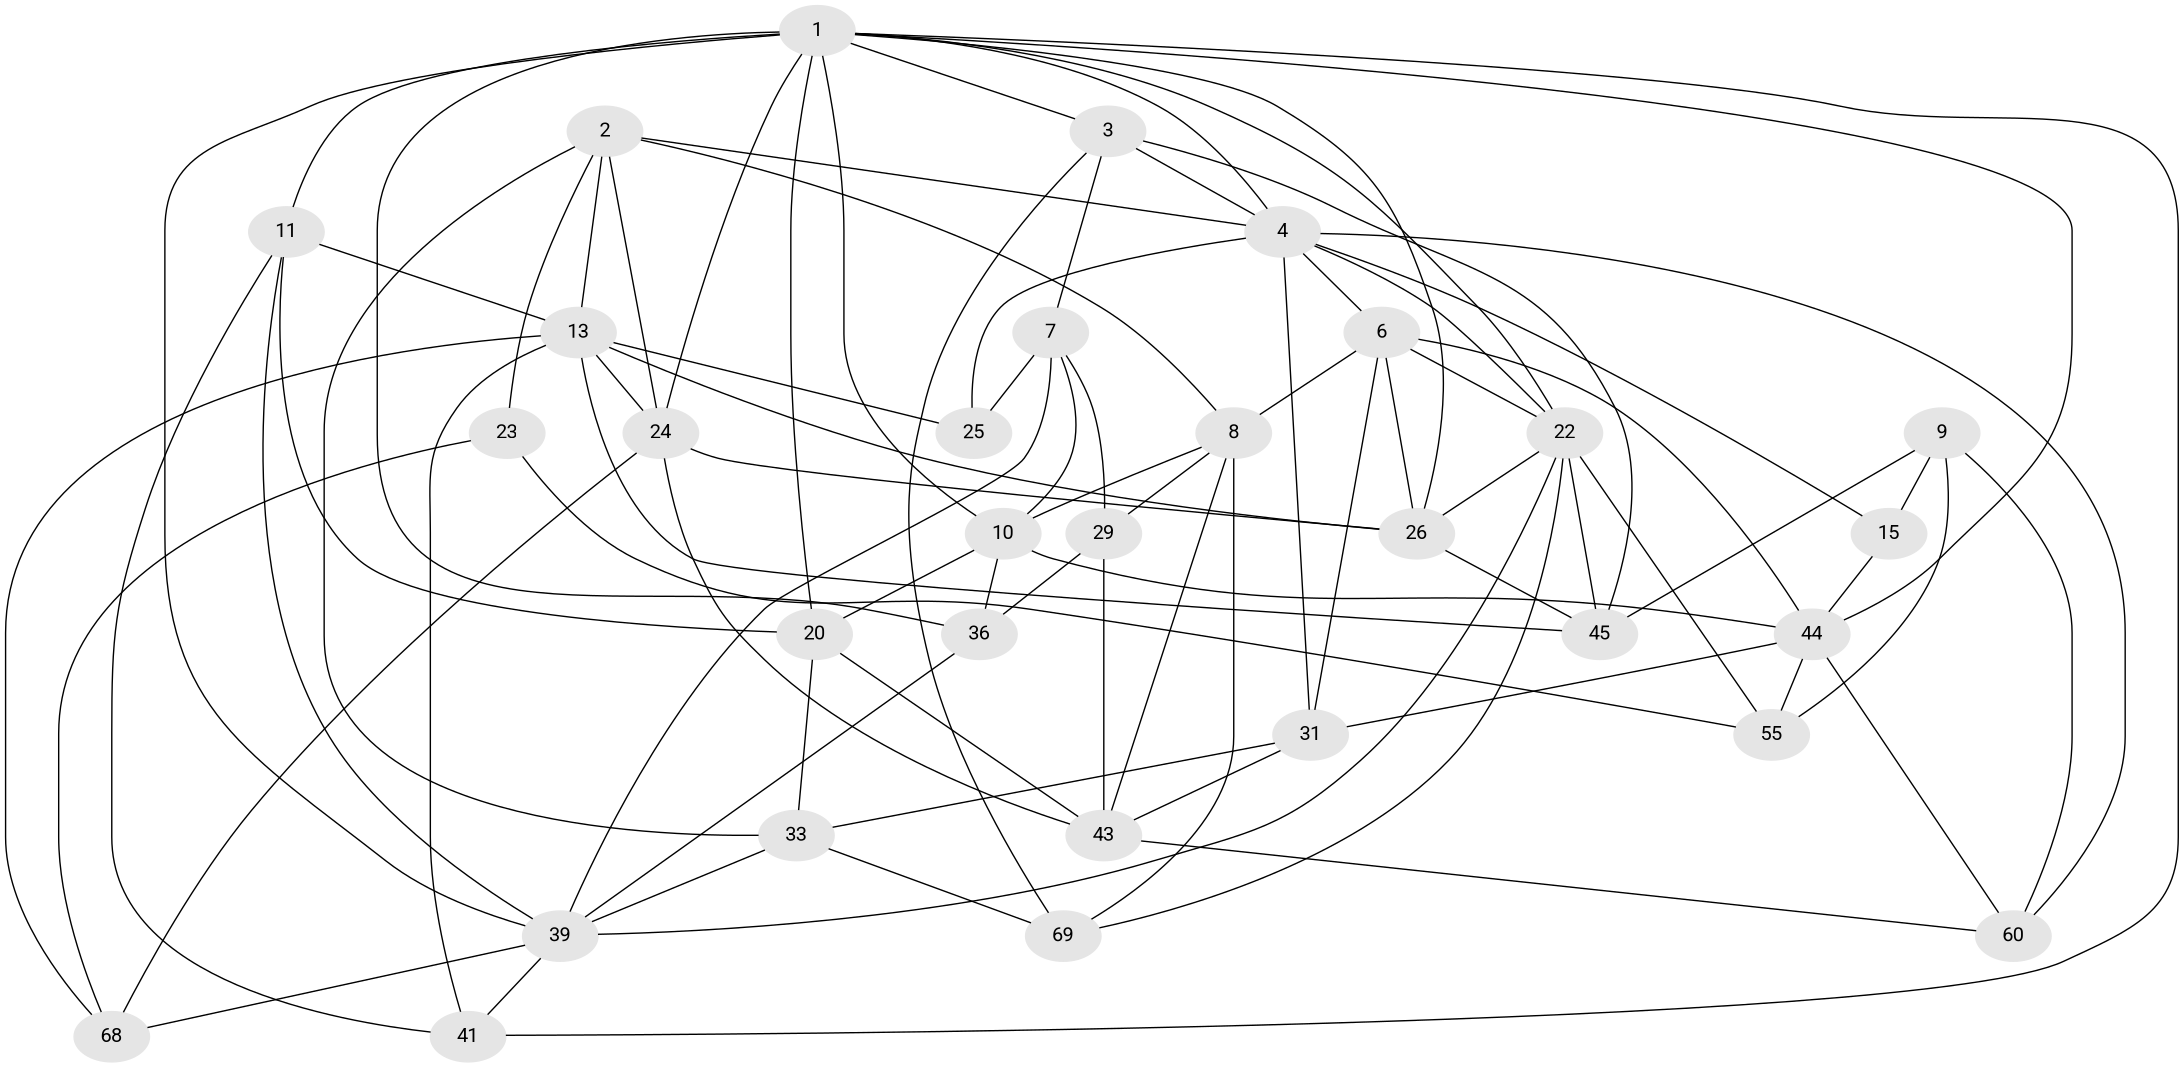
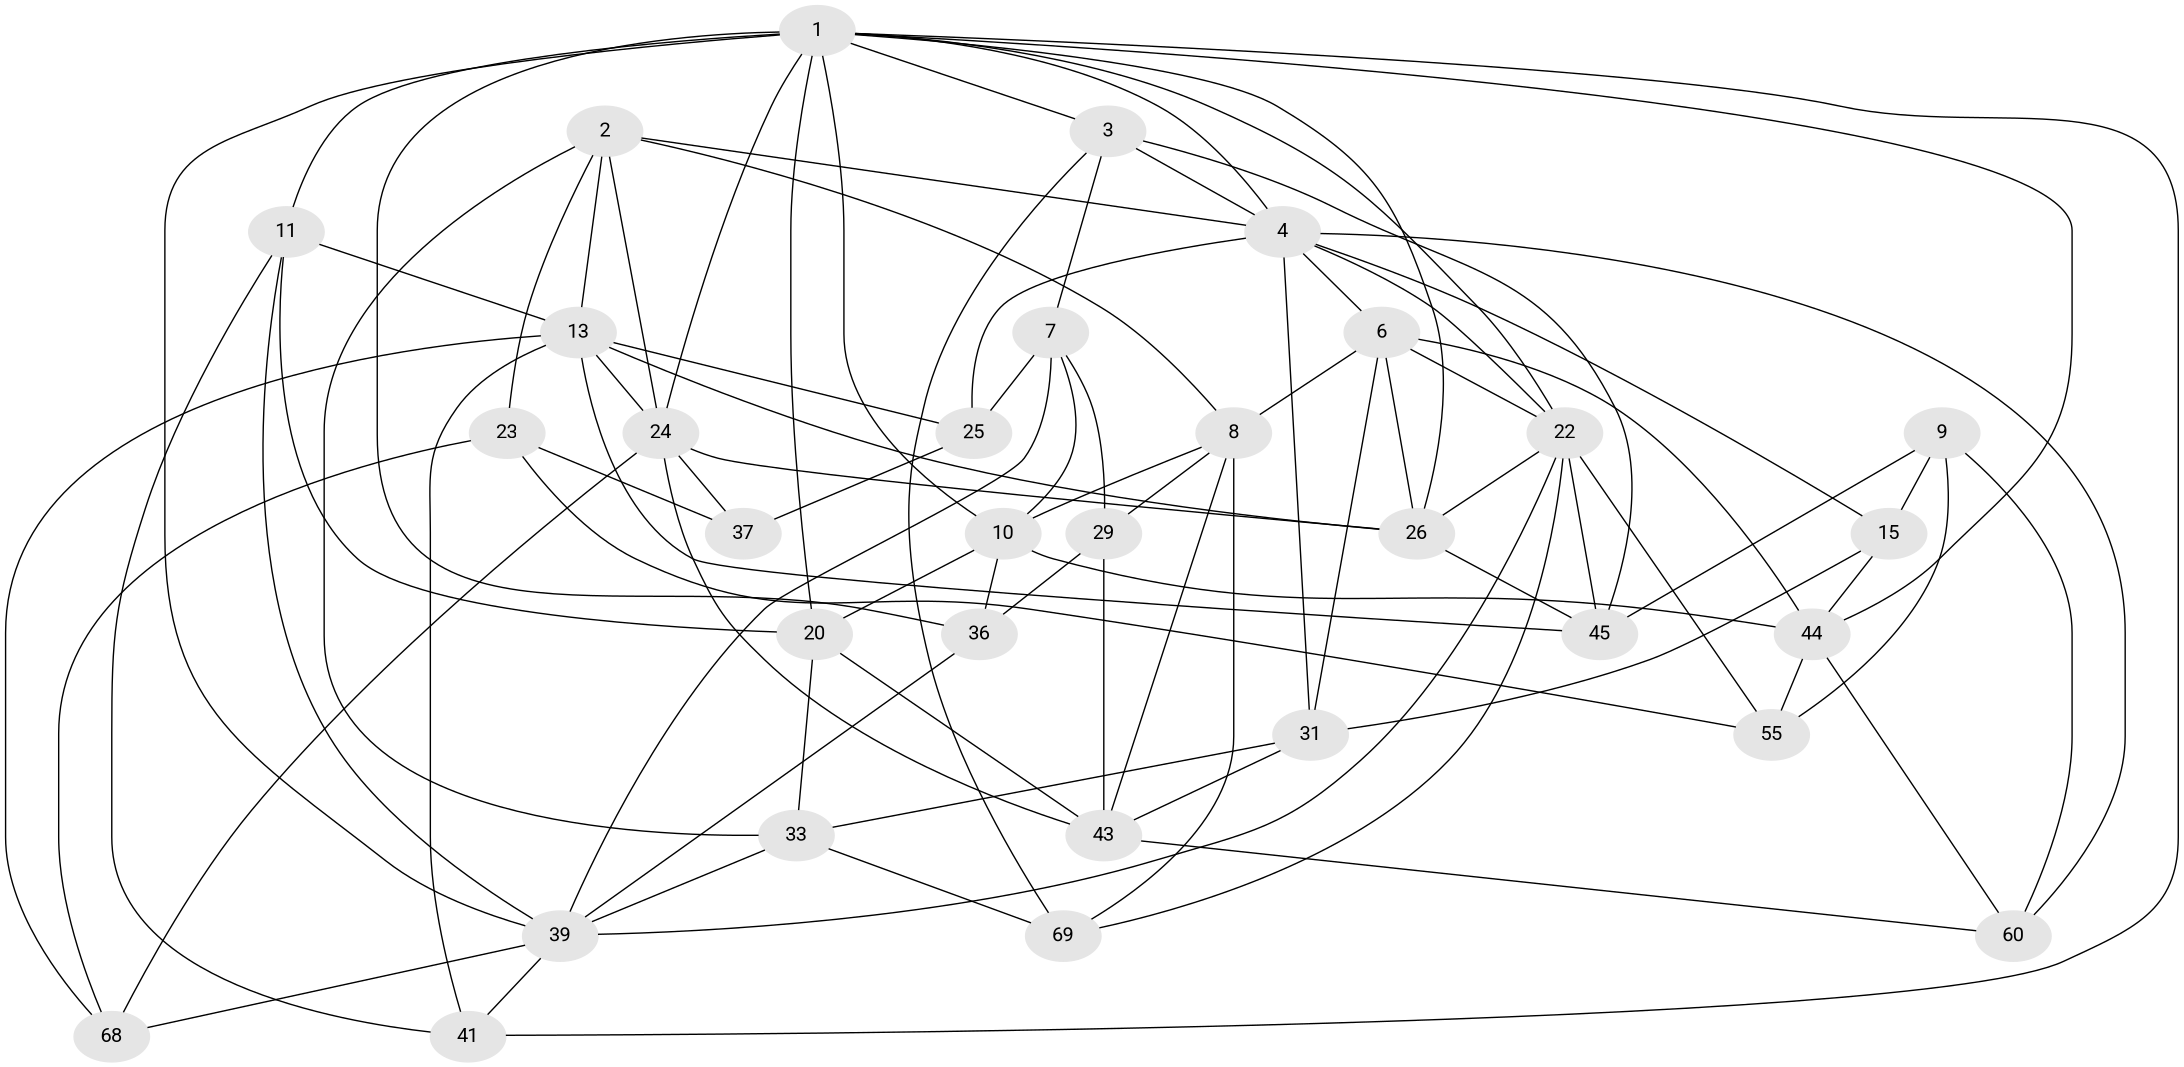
node "37": added
edge "44" -- "31": now "15" -- "31"
